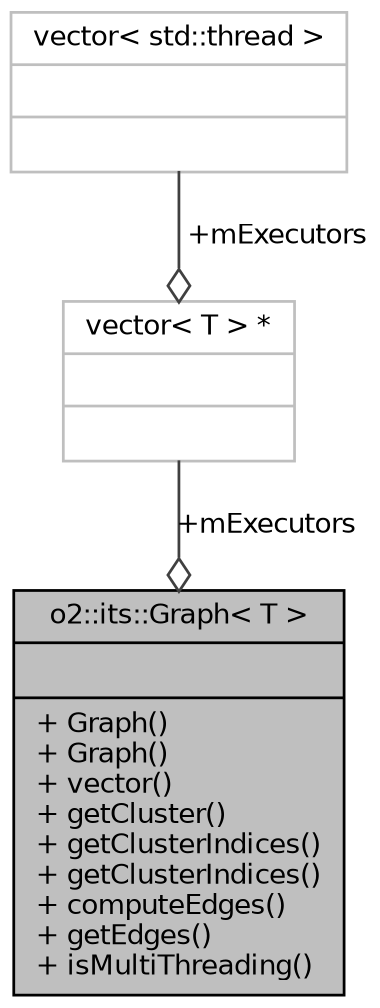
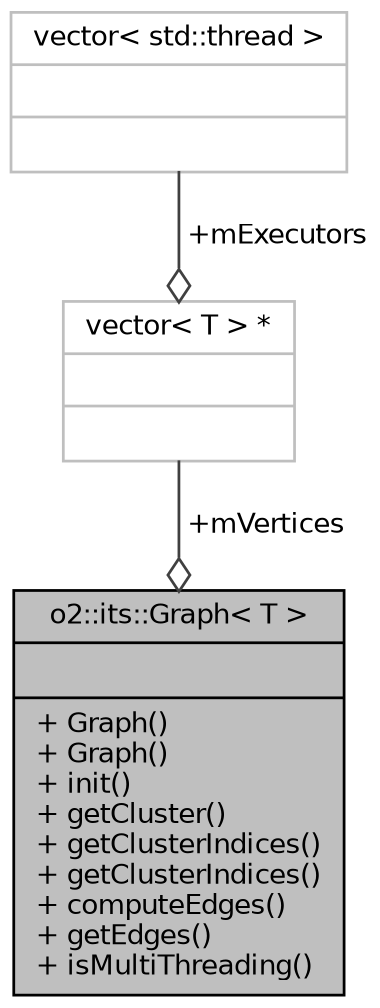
edge "vector< T > *" -> "o2::its::Graph< T >": label " +mExecutors" -> " +mVertices"
node "o2::its::Graph< T >": text "+ vector()" -> "+ init()"
